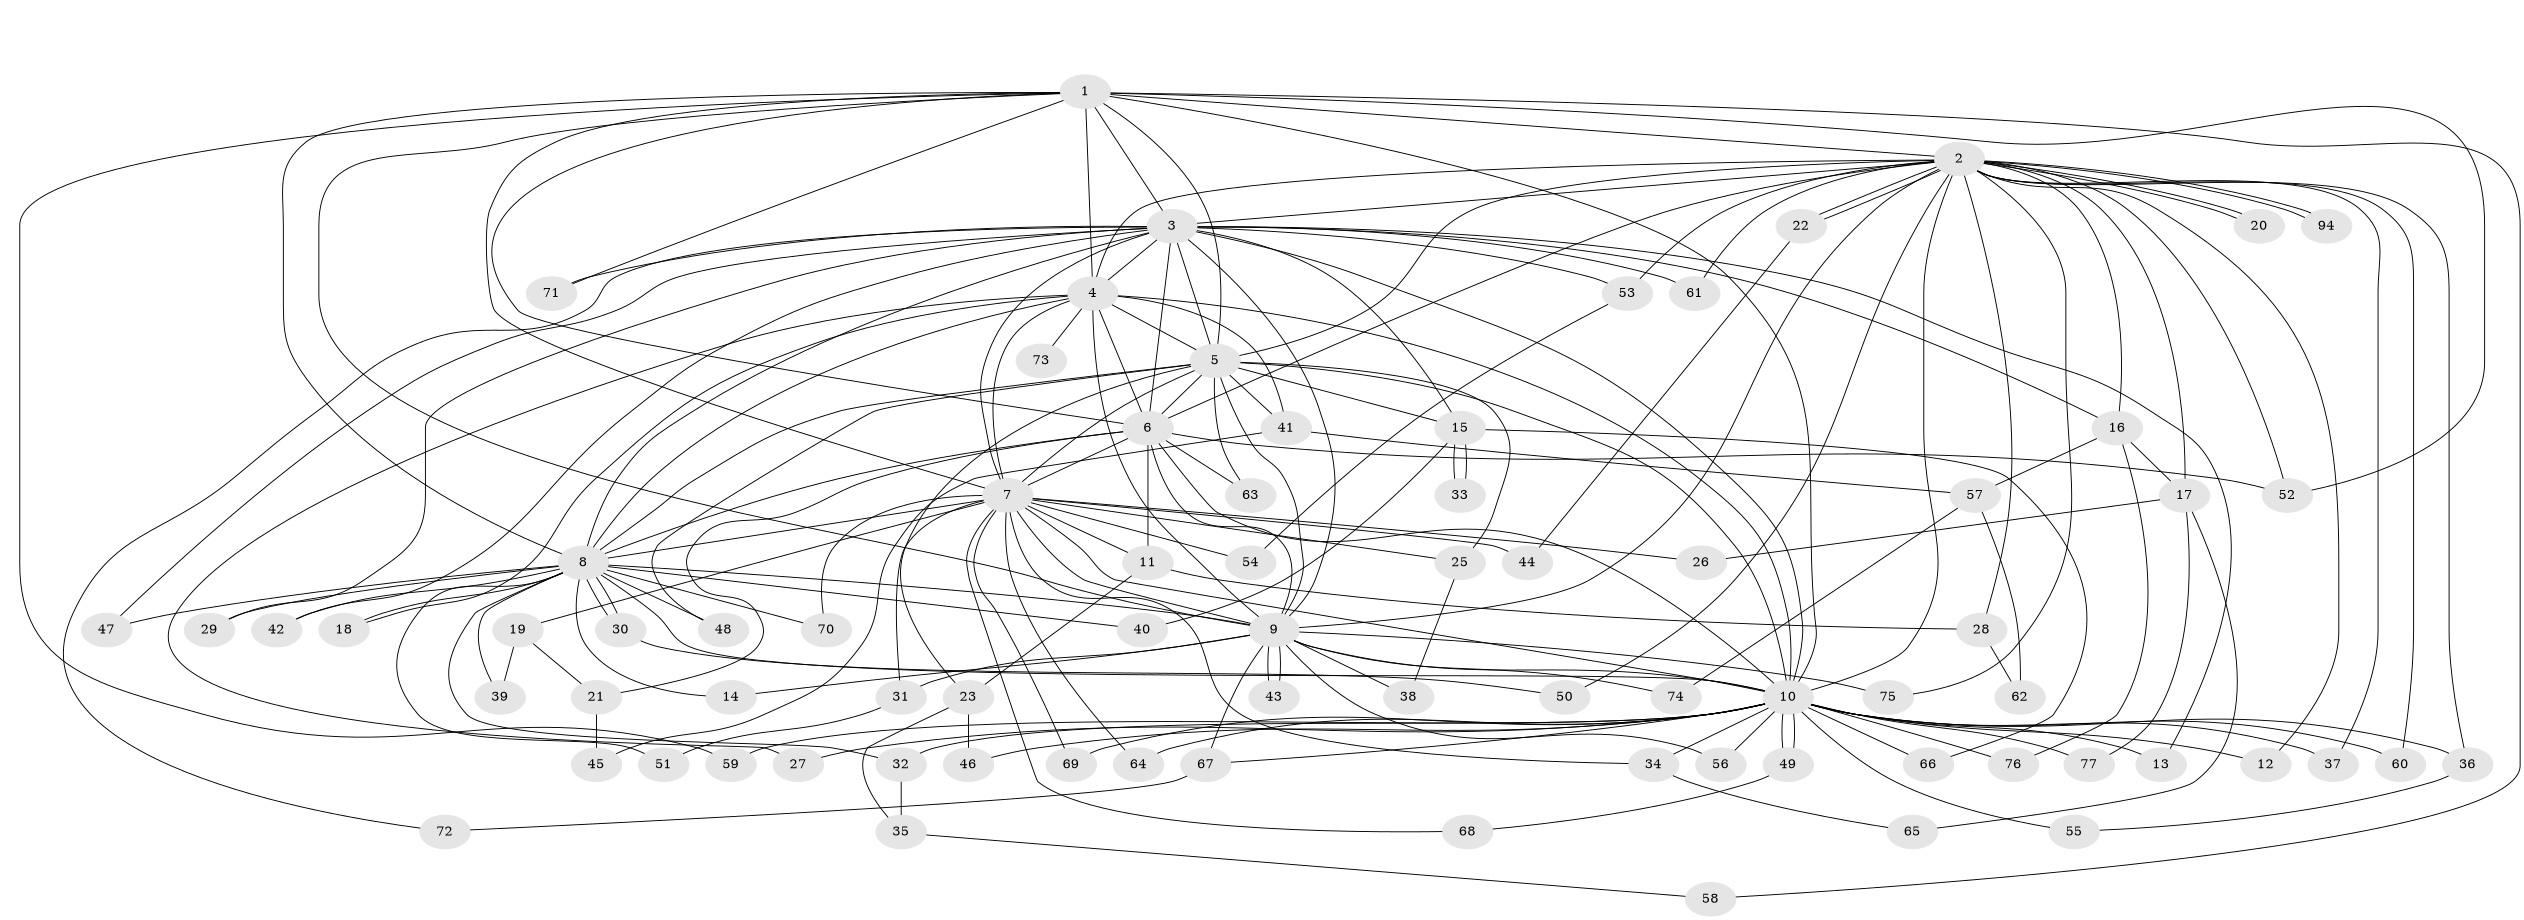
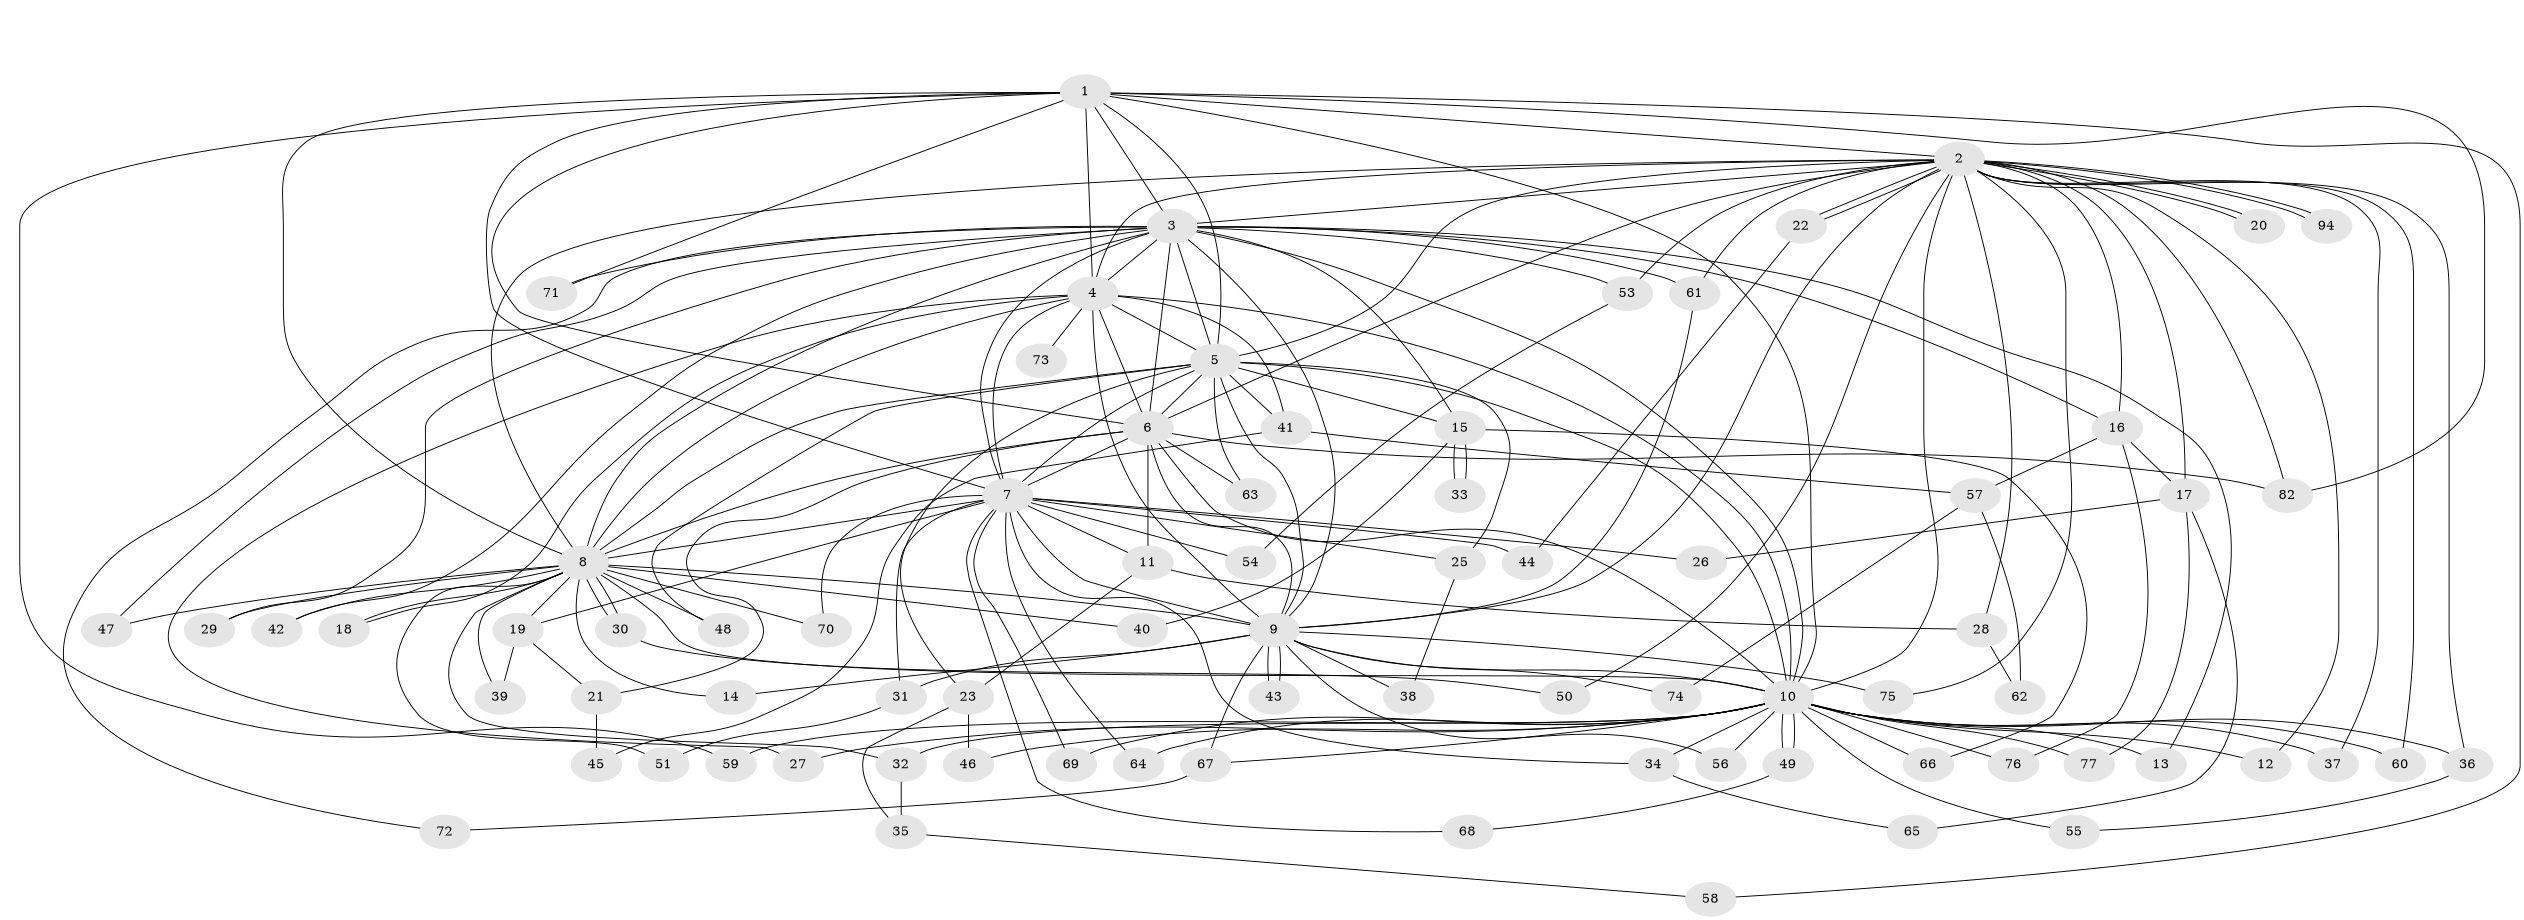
edge "2" -- "8": added
edge "1" -- "9": now "61" -- "9"
node "52": label "52" -> "82"
edge "8" -- "19": added
edge "7" -- "10": removed
